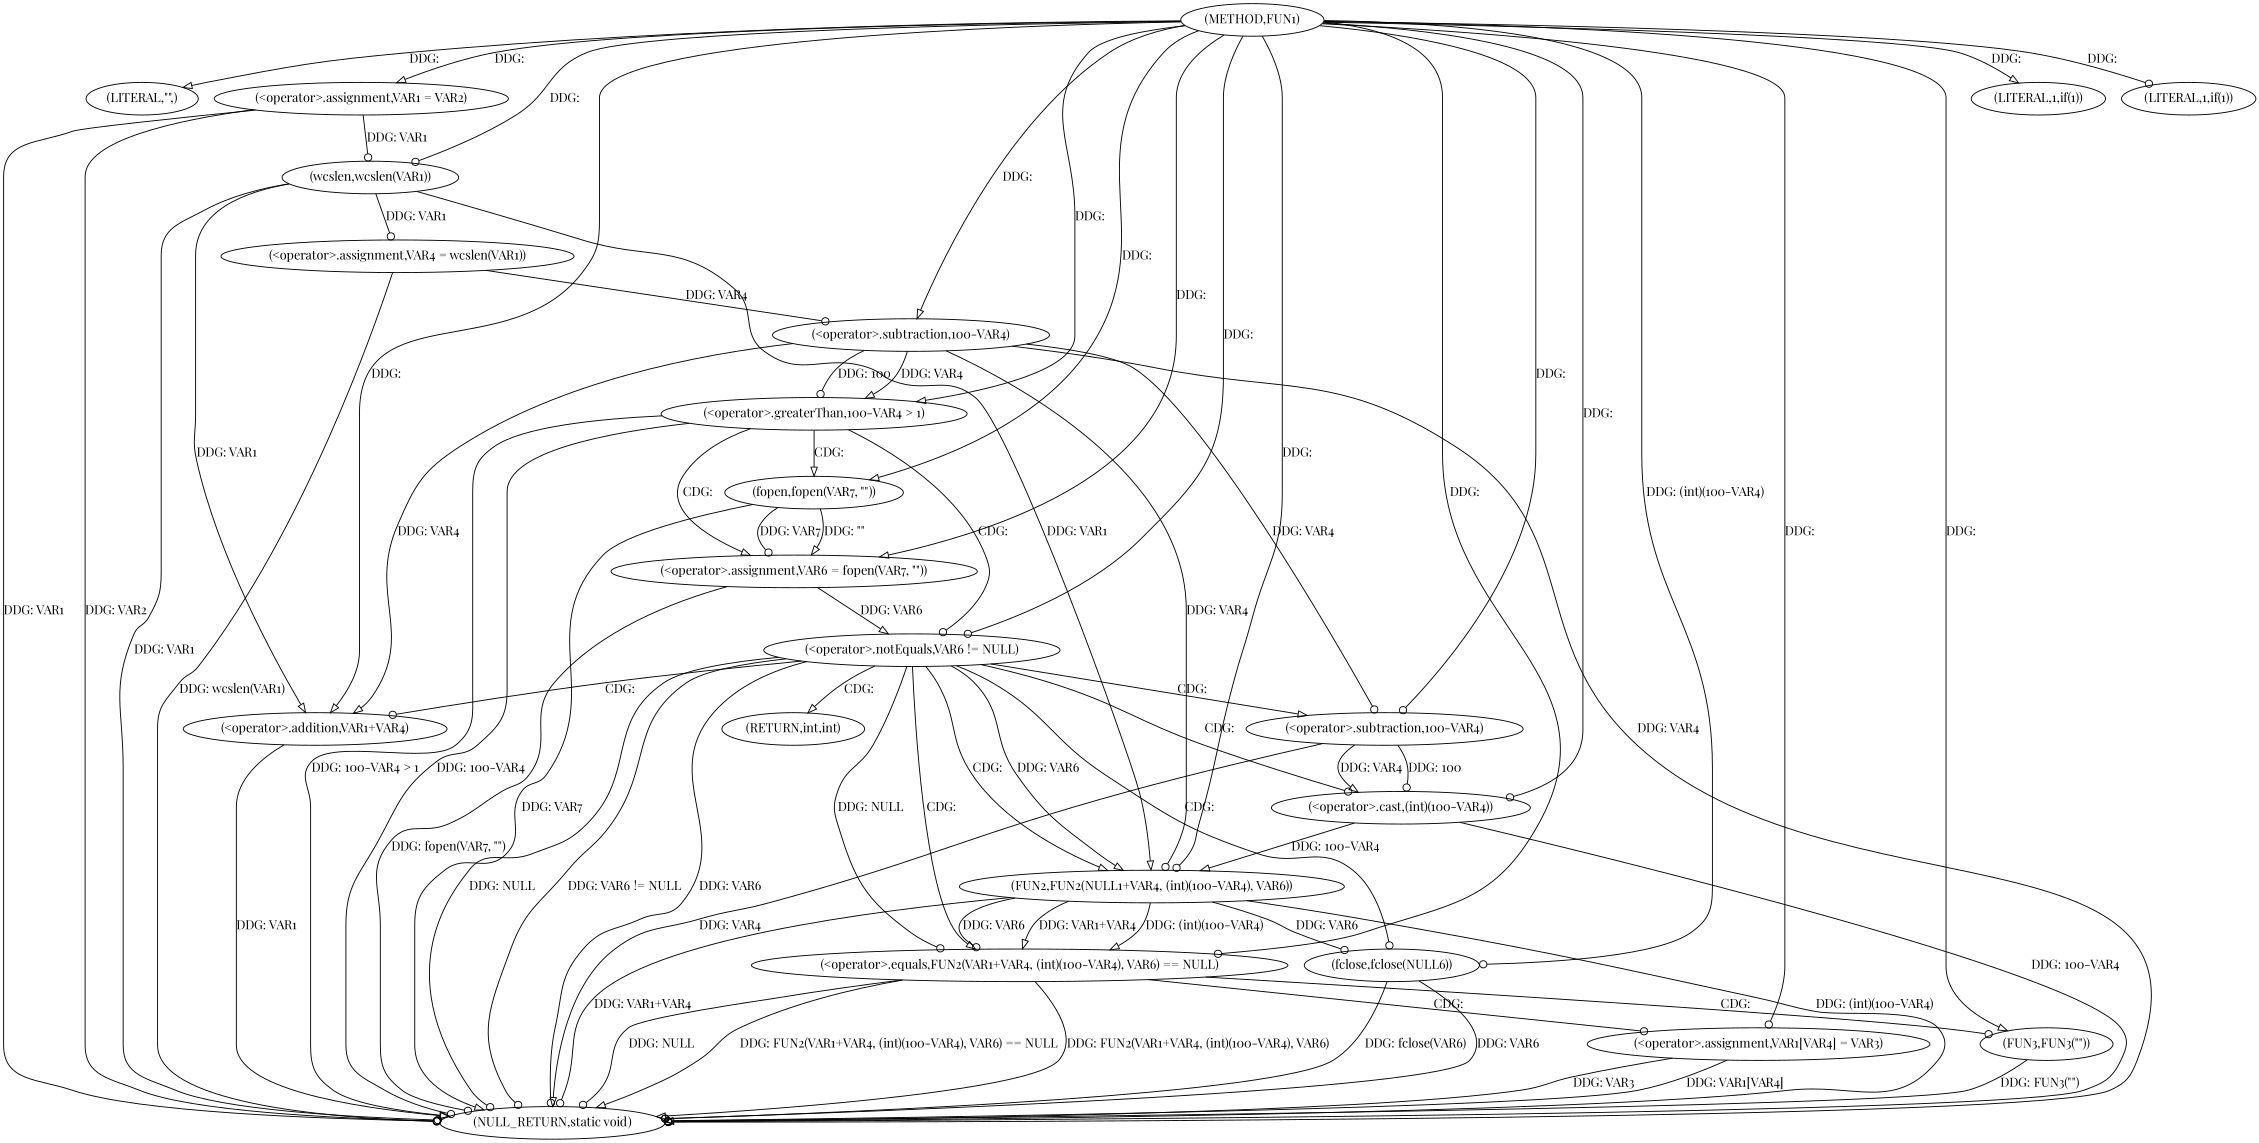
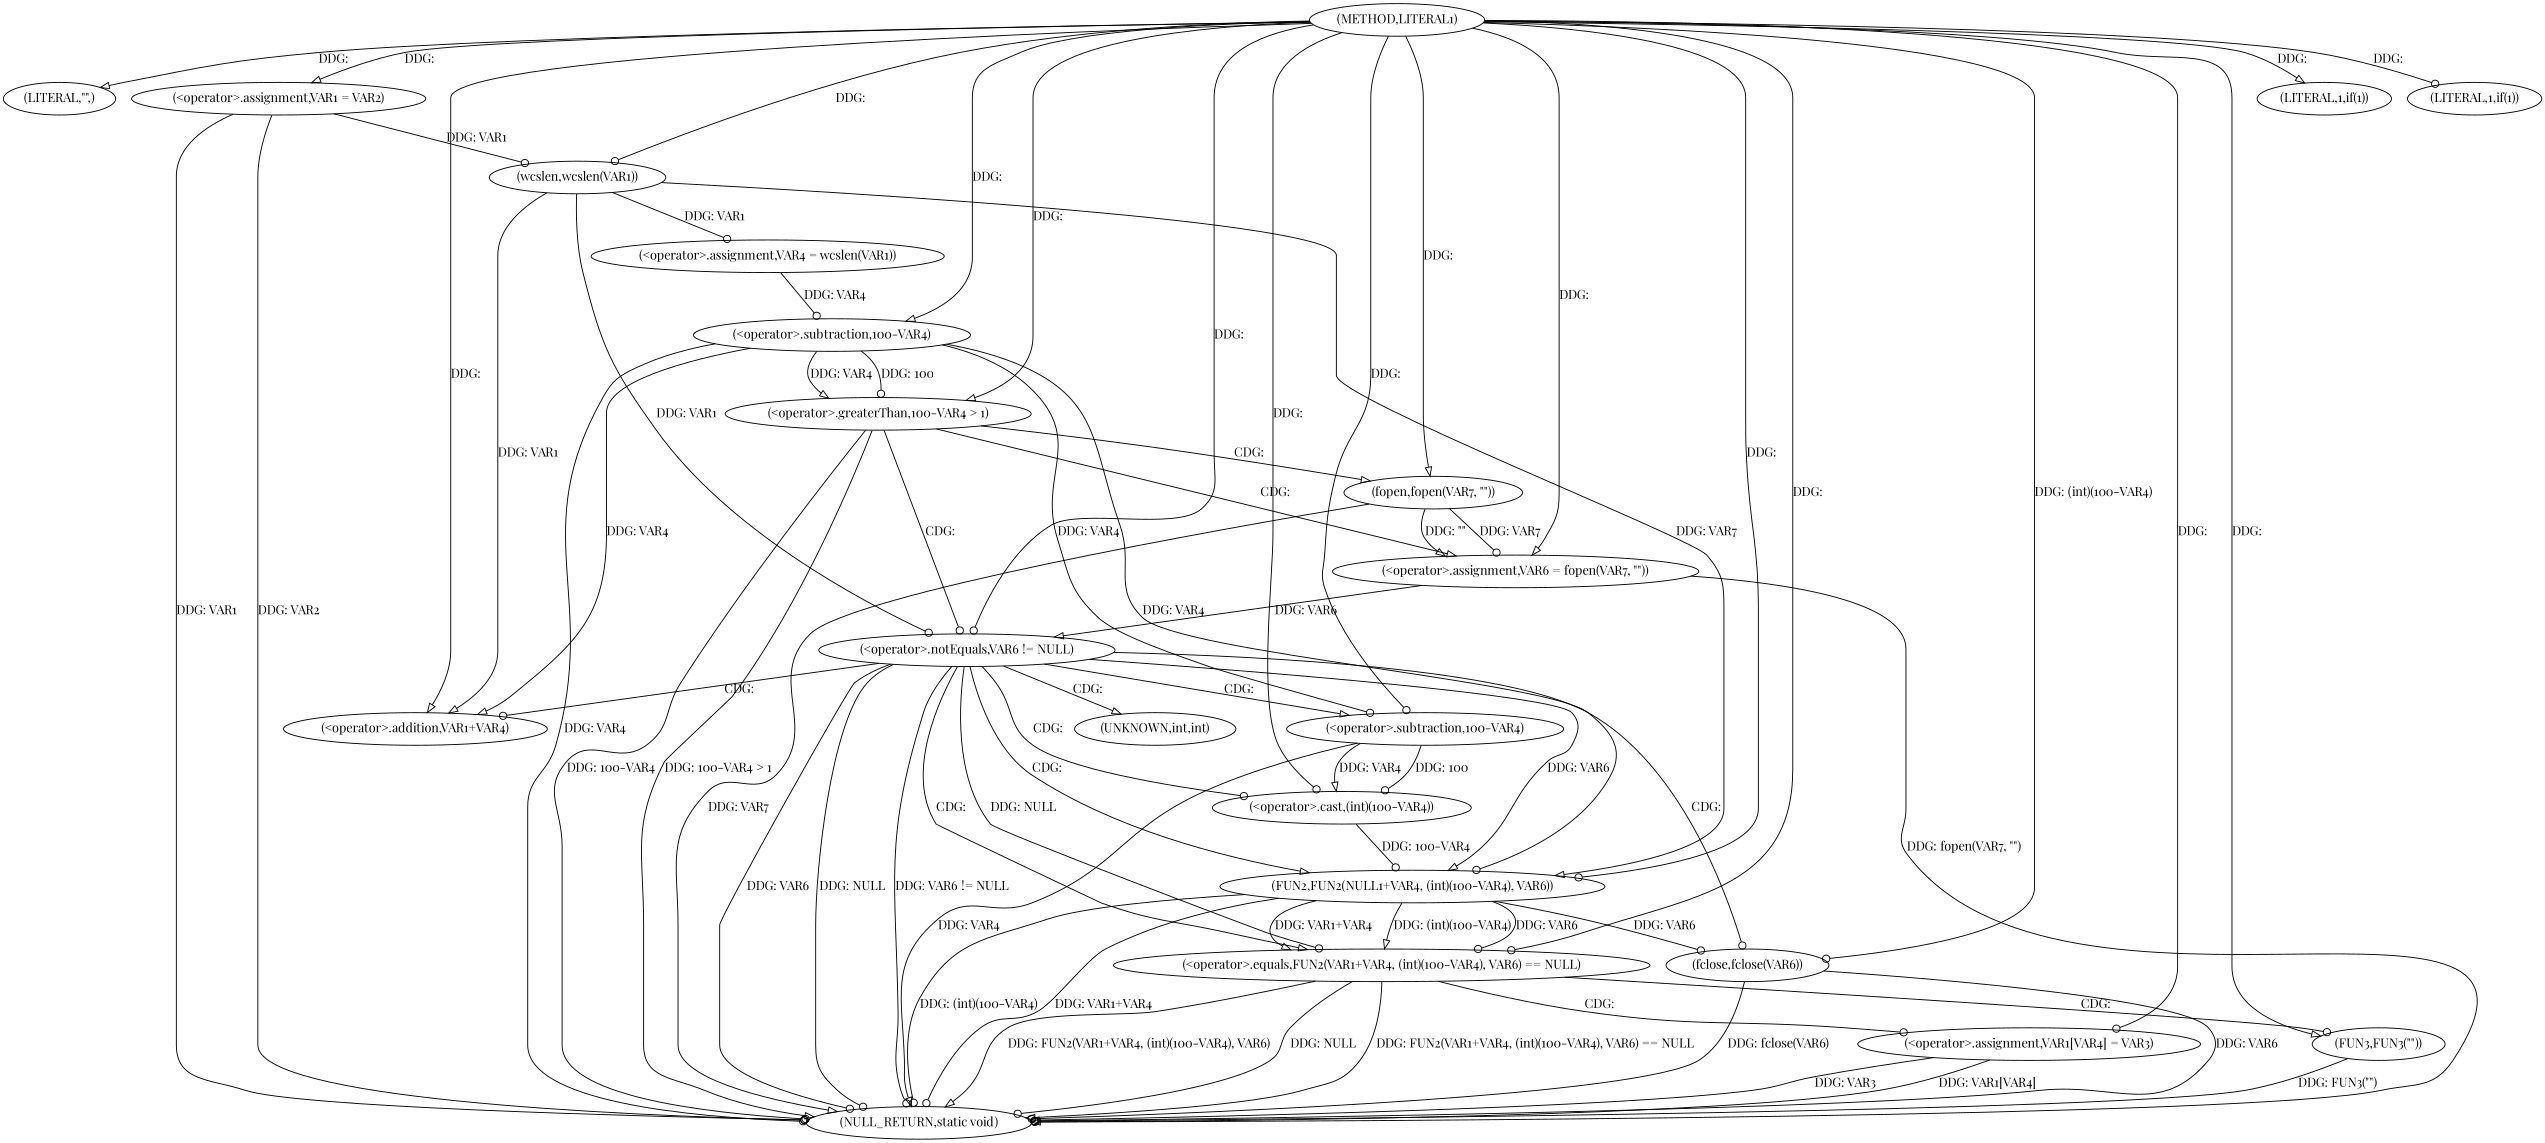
node "(METHOD,FUN1)": label "(METHOD,FUN1)" -> "(METHOD,LITERAL1)"
edge "(wcslen,wcslen(VAR1))" -> "(FUN2,FUN2(NULL1+VAR4, (int)(100-VAR4), VAR6))": label "DDG: VAR1" -> "DDG: VAR7"
node "(RETURN,int,int)": label "(RETURN,int,int)" -> "(UNKNOWN,int,int)"
edge "(wcslen,wcslen(VAR1))" -> "(NULL_RETURN,static void)": now "(wcslen,wcslen(VAR1))" -> "(<operator>.notEquals,VAR6 != NULL)"
edge "(<operator>.assignment,VAR4 = wcslen(VAR1))" -> "(NULL_RETURN,static void)": removed, label "DDG: wcslen(VAR1)"
edge "(<operator>.cast,(int)(100-VAR4))" -> "(FUN2,FUN2(NULL1+VAR4, (int)(100-VAR4), VAR6))": arrowhead onormal -> odot
node "(fclose,fclose(NULL6))": label "(fclose,fclose(NULL6))" -> "(fclose,fclose(VAR6))"
edge "(<operator>.addition,VAR1+VAR4)" -> "(NULL_RETURN,static void)": removed, label "DDG: VAR1"
edge "(<operator>.cast,(int)(100-VAR4))" -> "(NULL_RETURN,static void)": removed, label "DDG: 100-VAR4"
